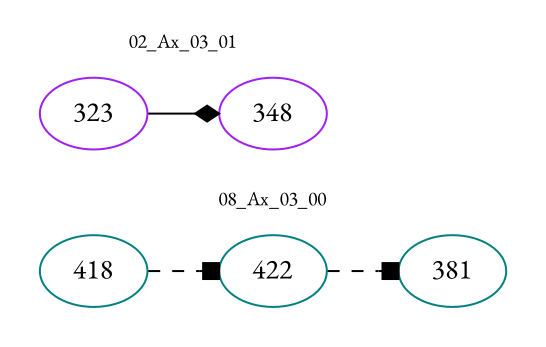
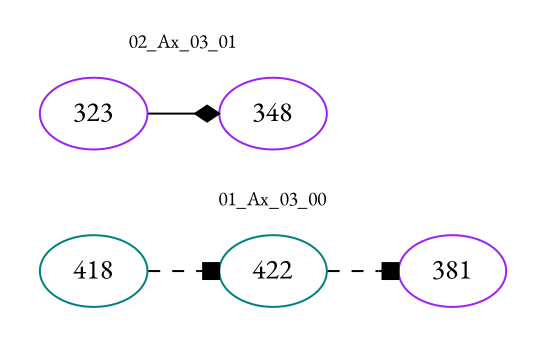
cluster "08_Ax_03_00": label "08_Ax_03_00" -> "01_Ax_03_00"
node "381": color teal -> purple
